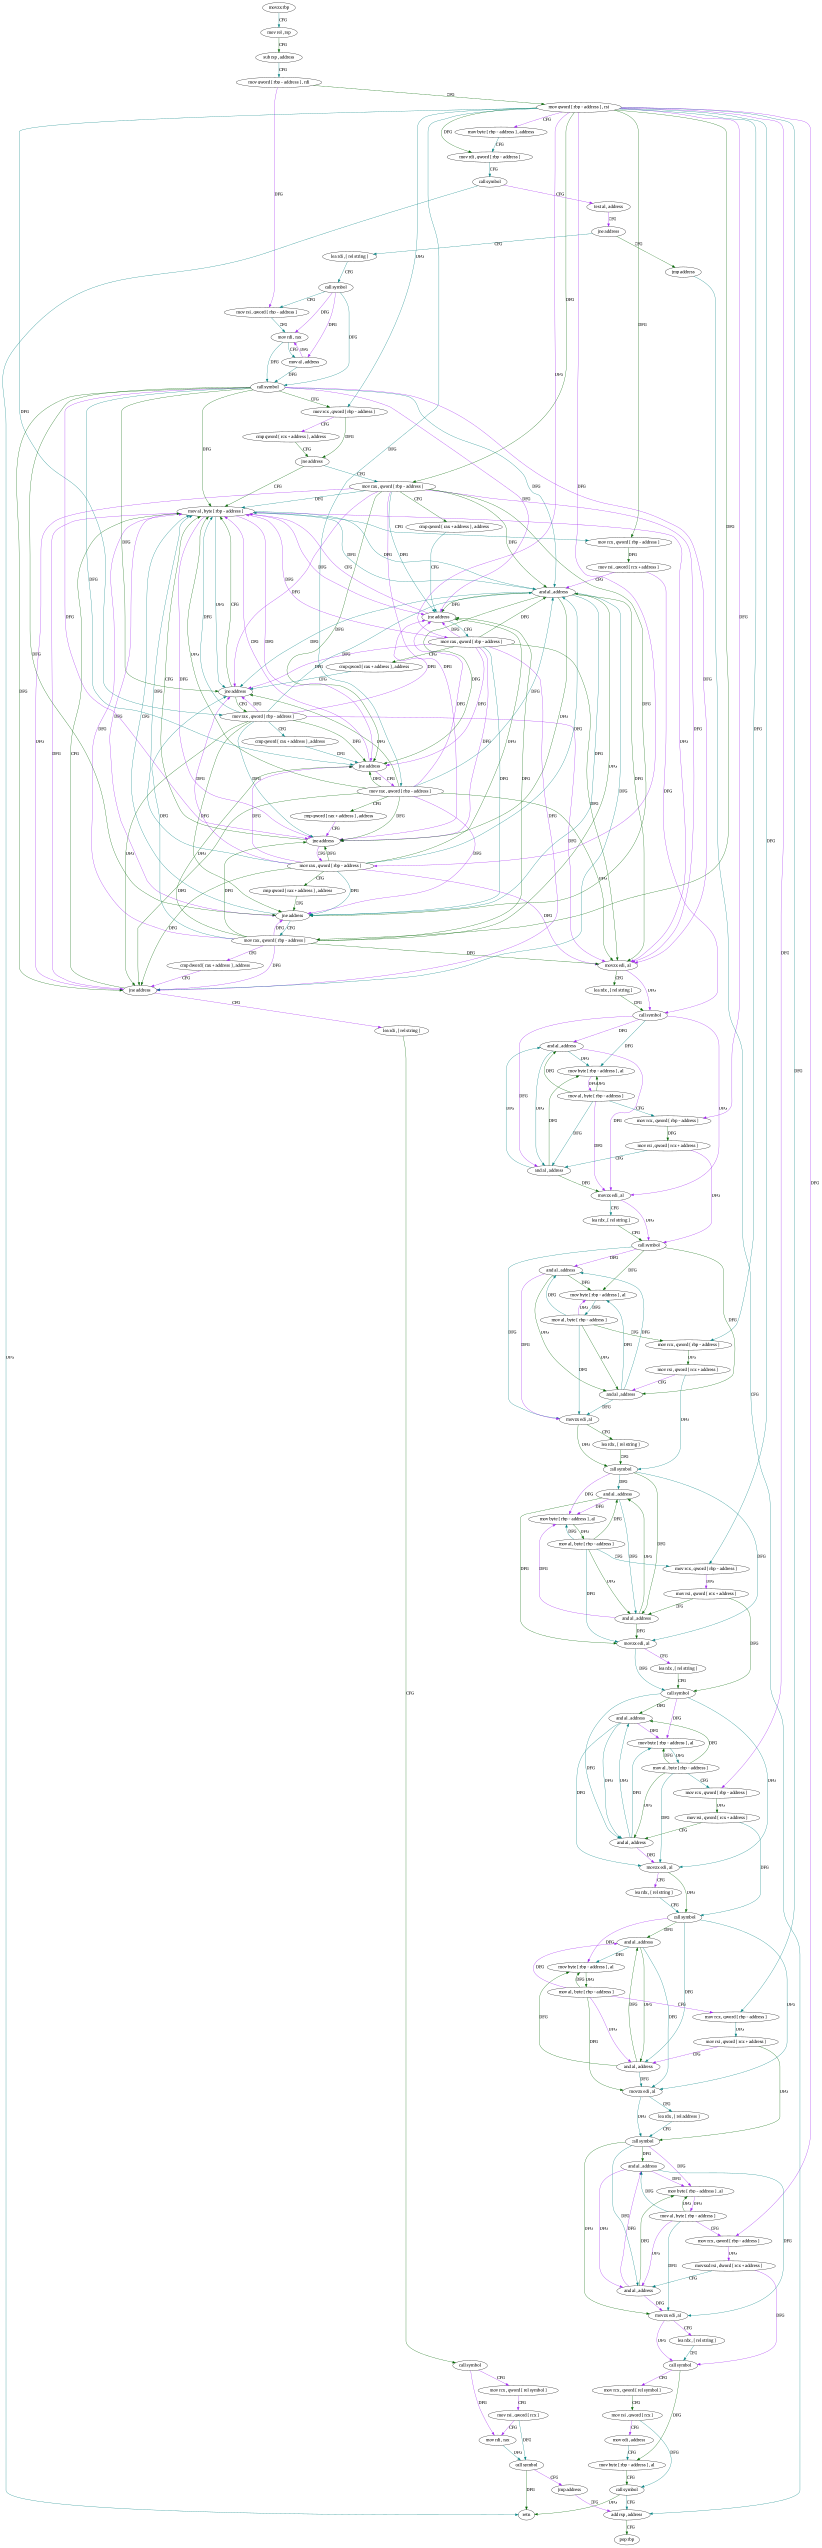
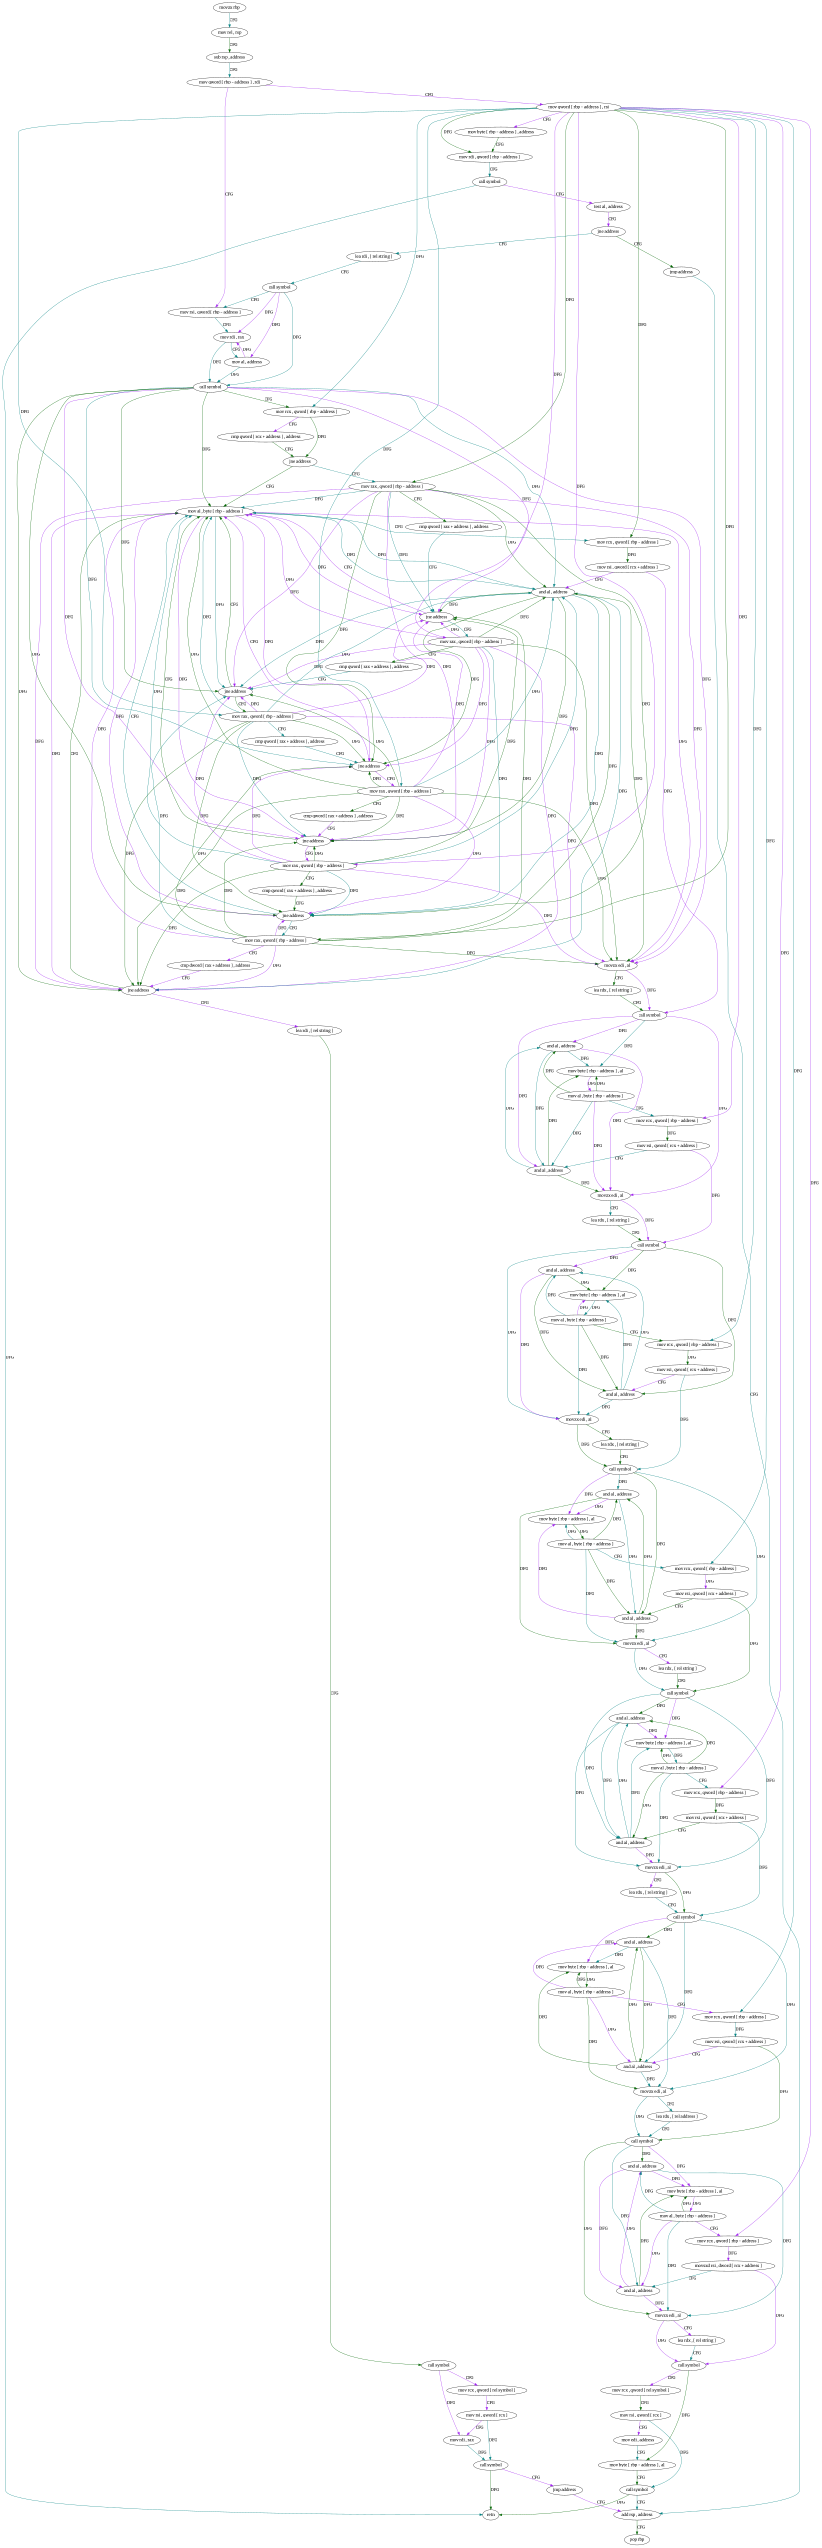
edge "mov qword [ rbp - address ] , rdi" -> "mov qword [ rbp - address ] , rsi": color darkgreen -> purple
edge "mov byte [ rbp - address ] , address" -> "mov rdi , qword [ rbp - address ]": color teal -> darkgreen
edge "mov qword [ rbp - address ] , rdi" -> "mov rsi , qword [ rbp - address ]": label "DFG" -> "CFG"
